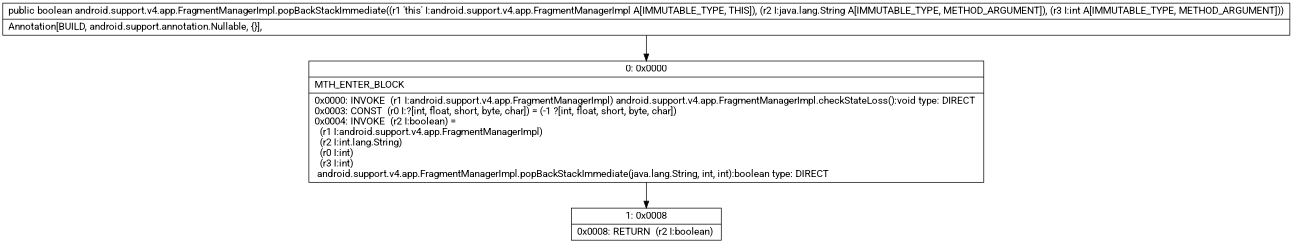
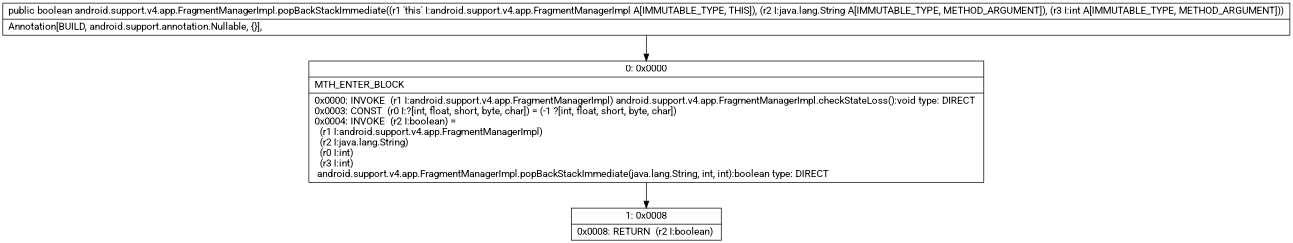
node "0: 0x0000": text "(r2 I:int.lang.String)" -> "(r2 I:java.lang.String)"
